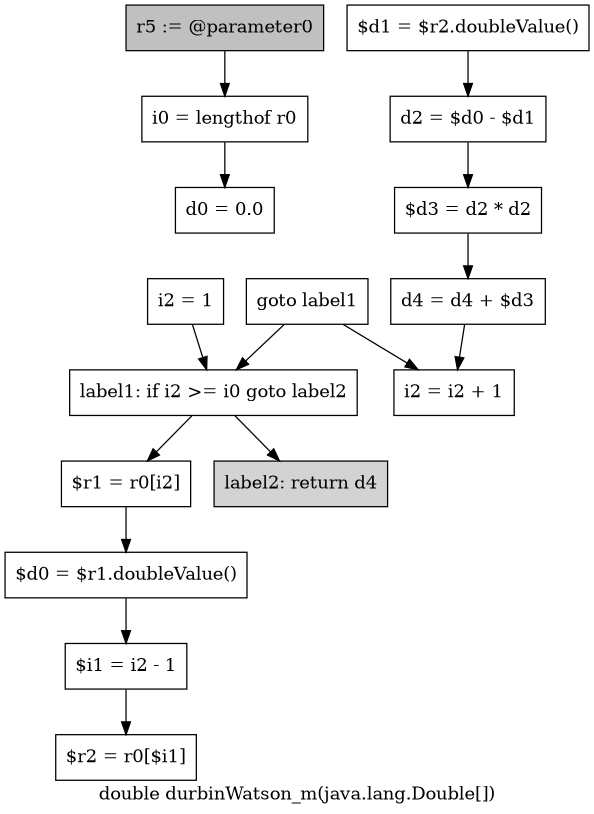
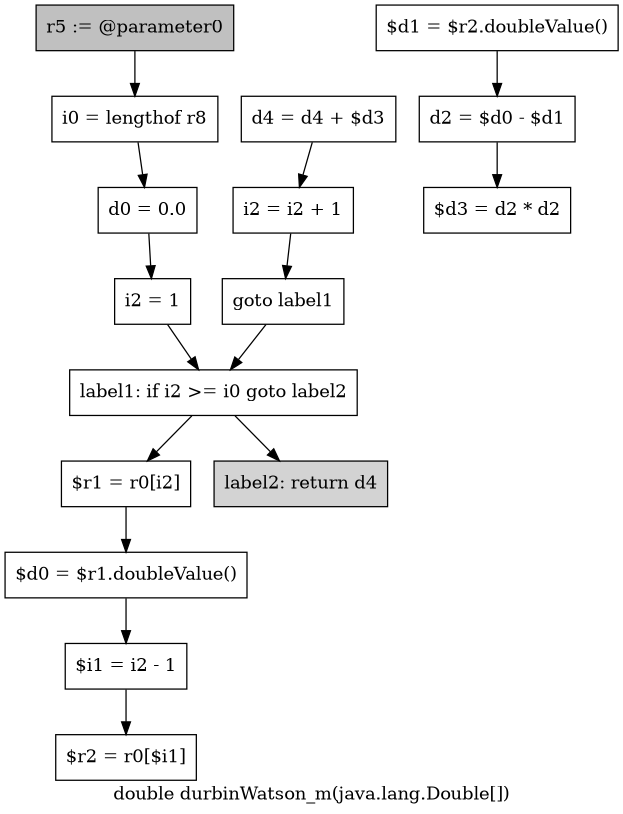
node "i0 = lengthof r0": label "i0 = lengthof r0" -> "i0 = lengthof r8"
edge "d0 = 0.0" -> "i2 = 1": added
edge "$d3 = d2 * d2" -> "d4 = d4 + $d3": removed
edge "goto label1" -> "i2 = i2 + 1": reversed
